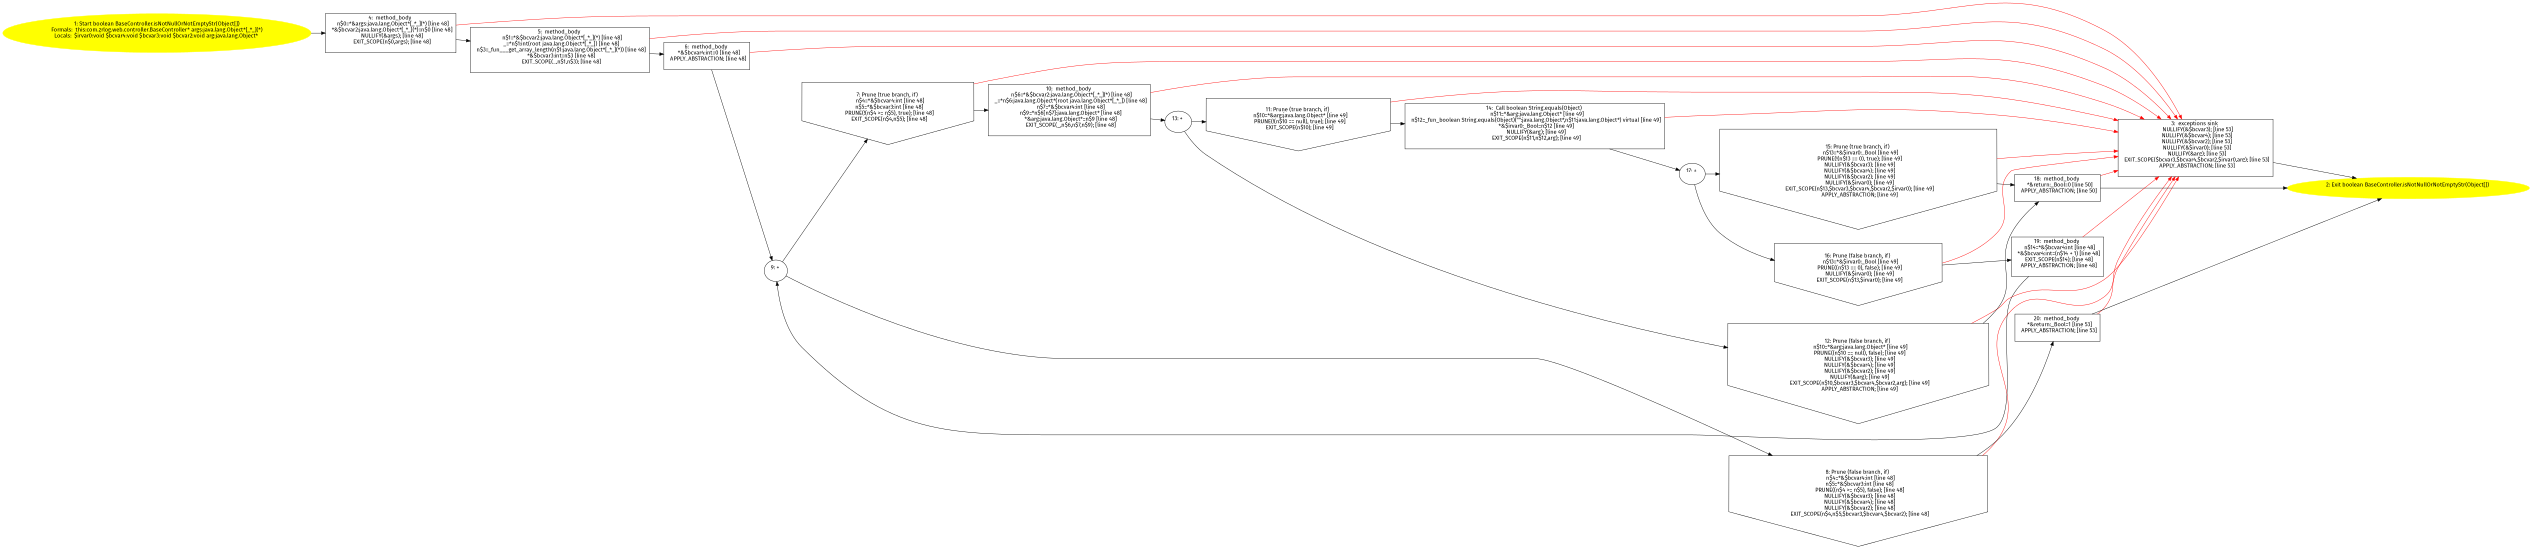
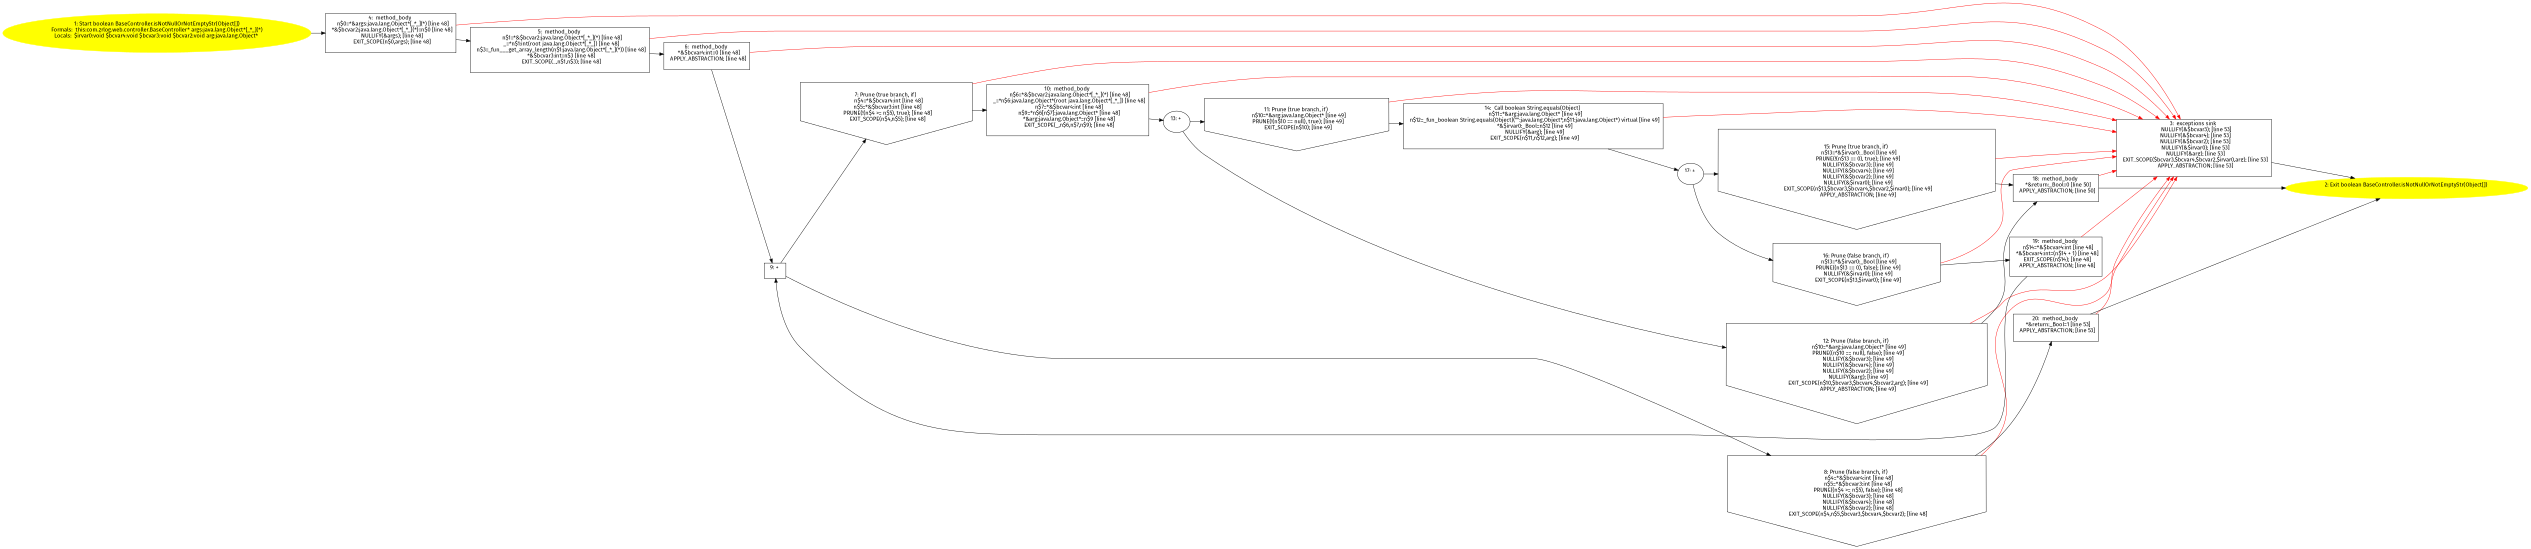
node "9: +": shape ellipse -> box
